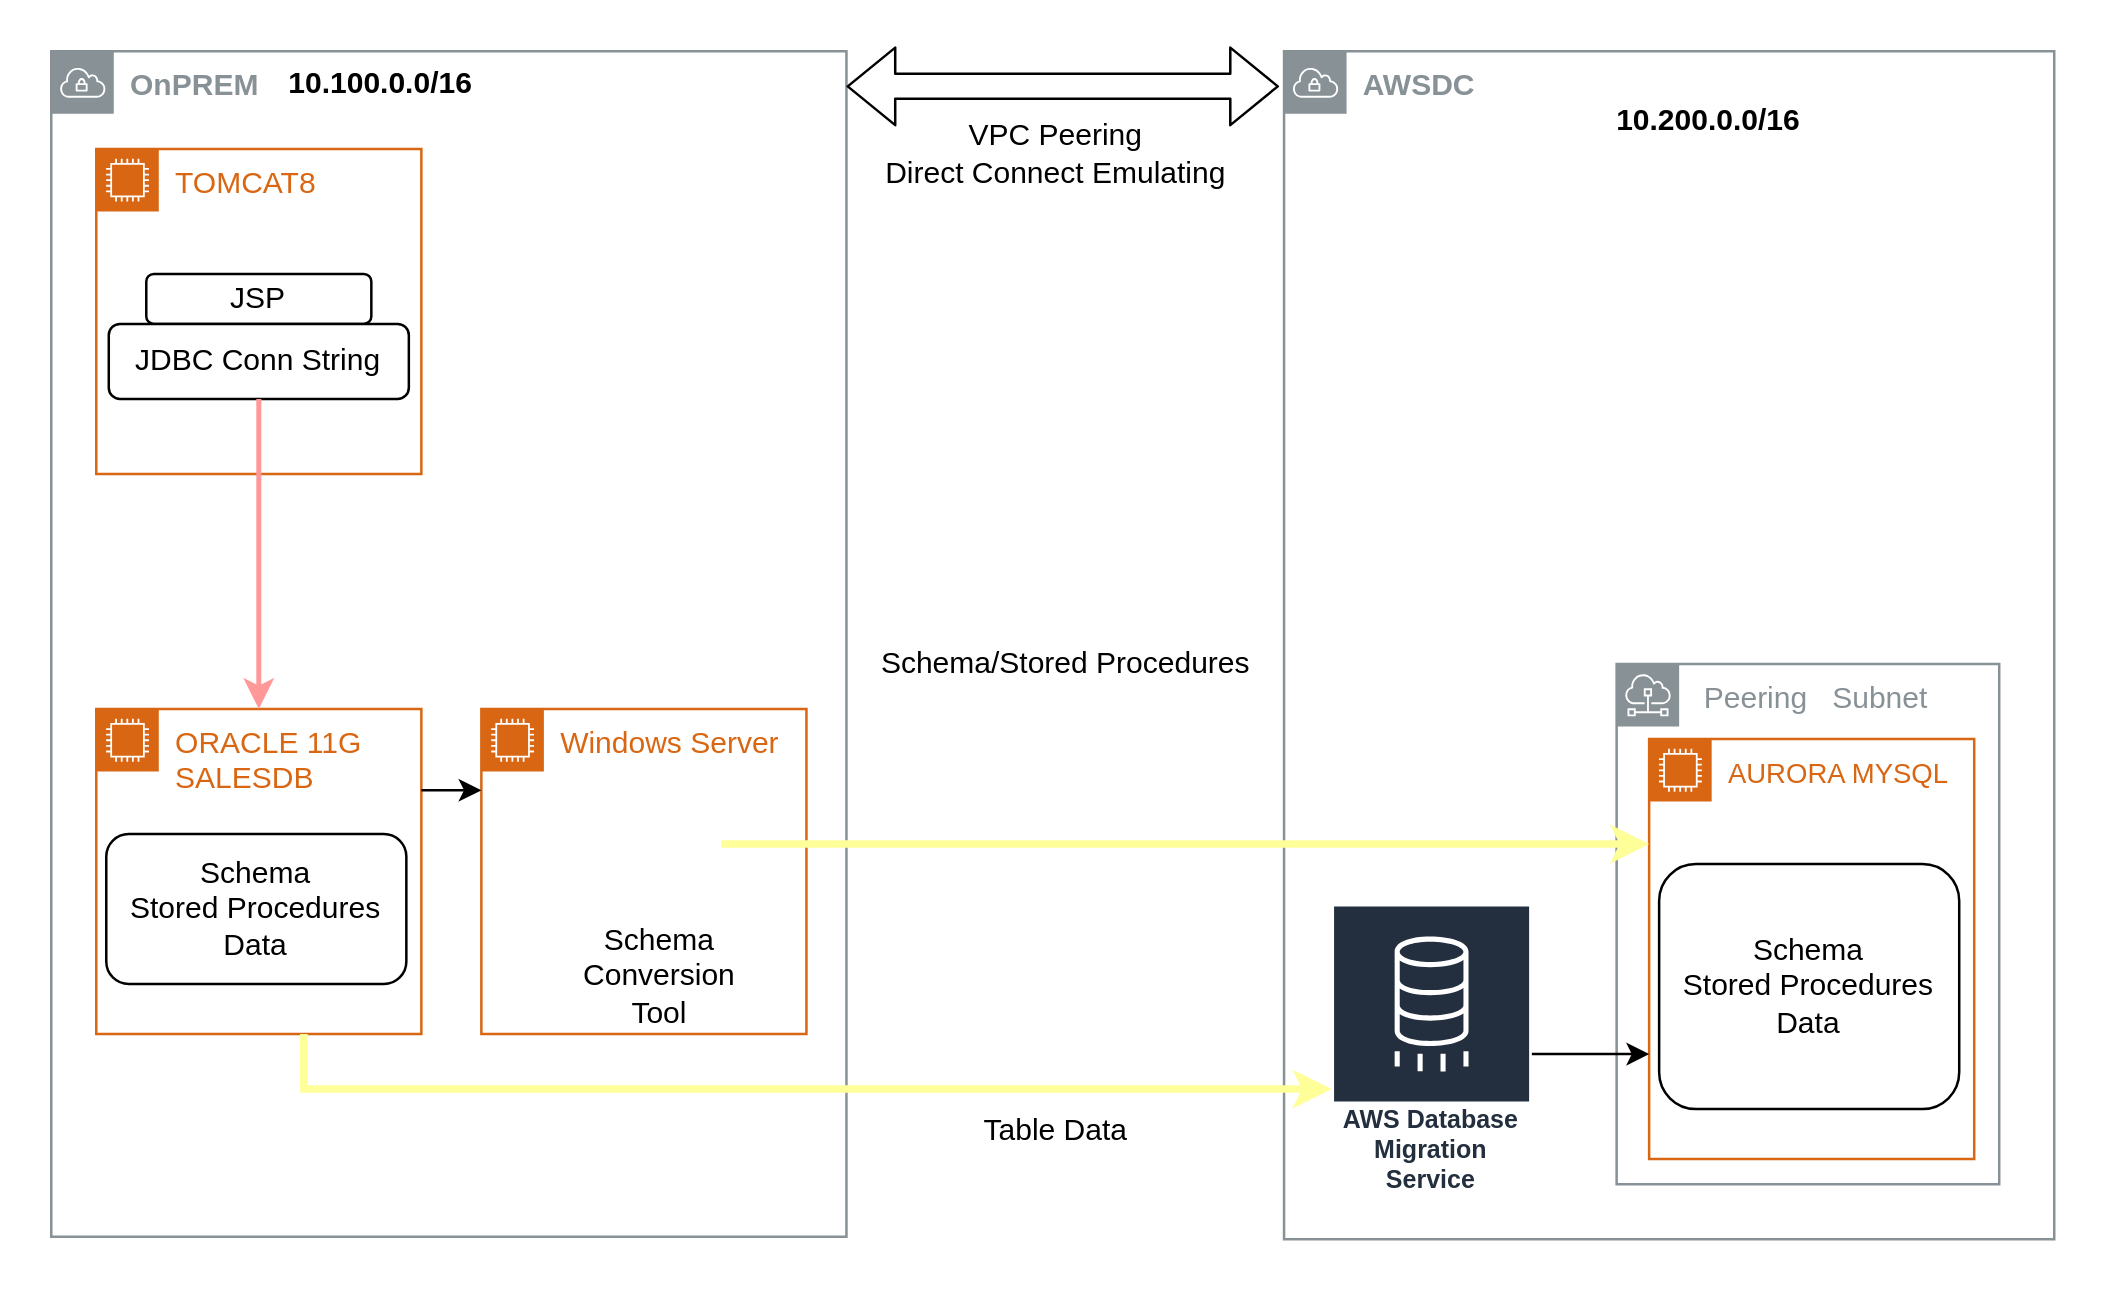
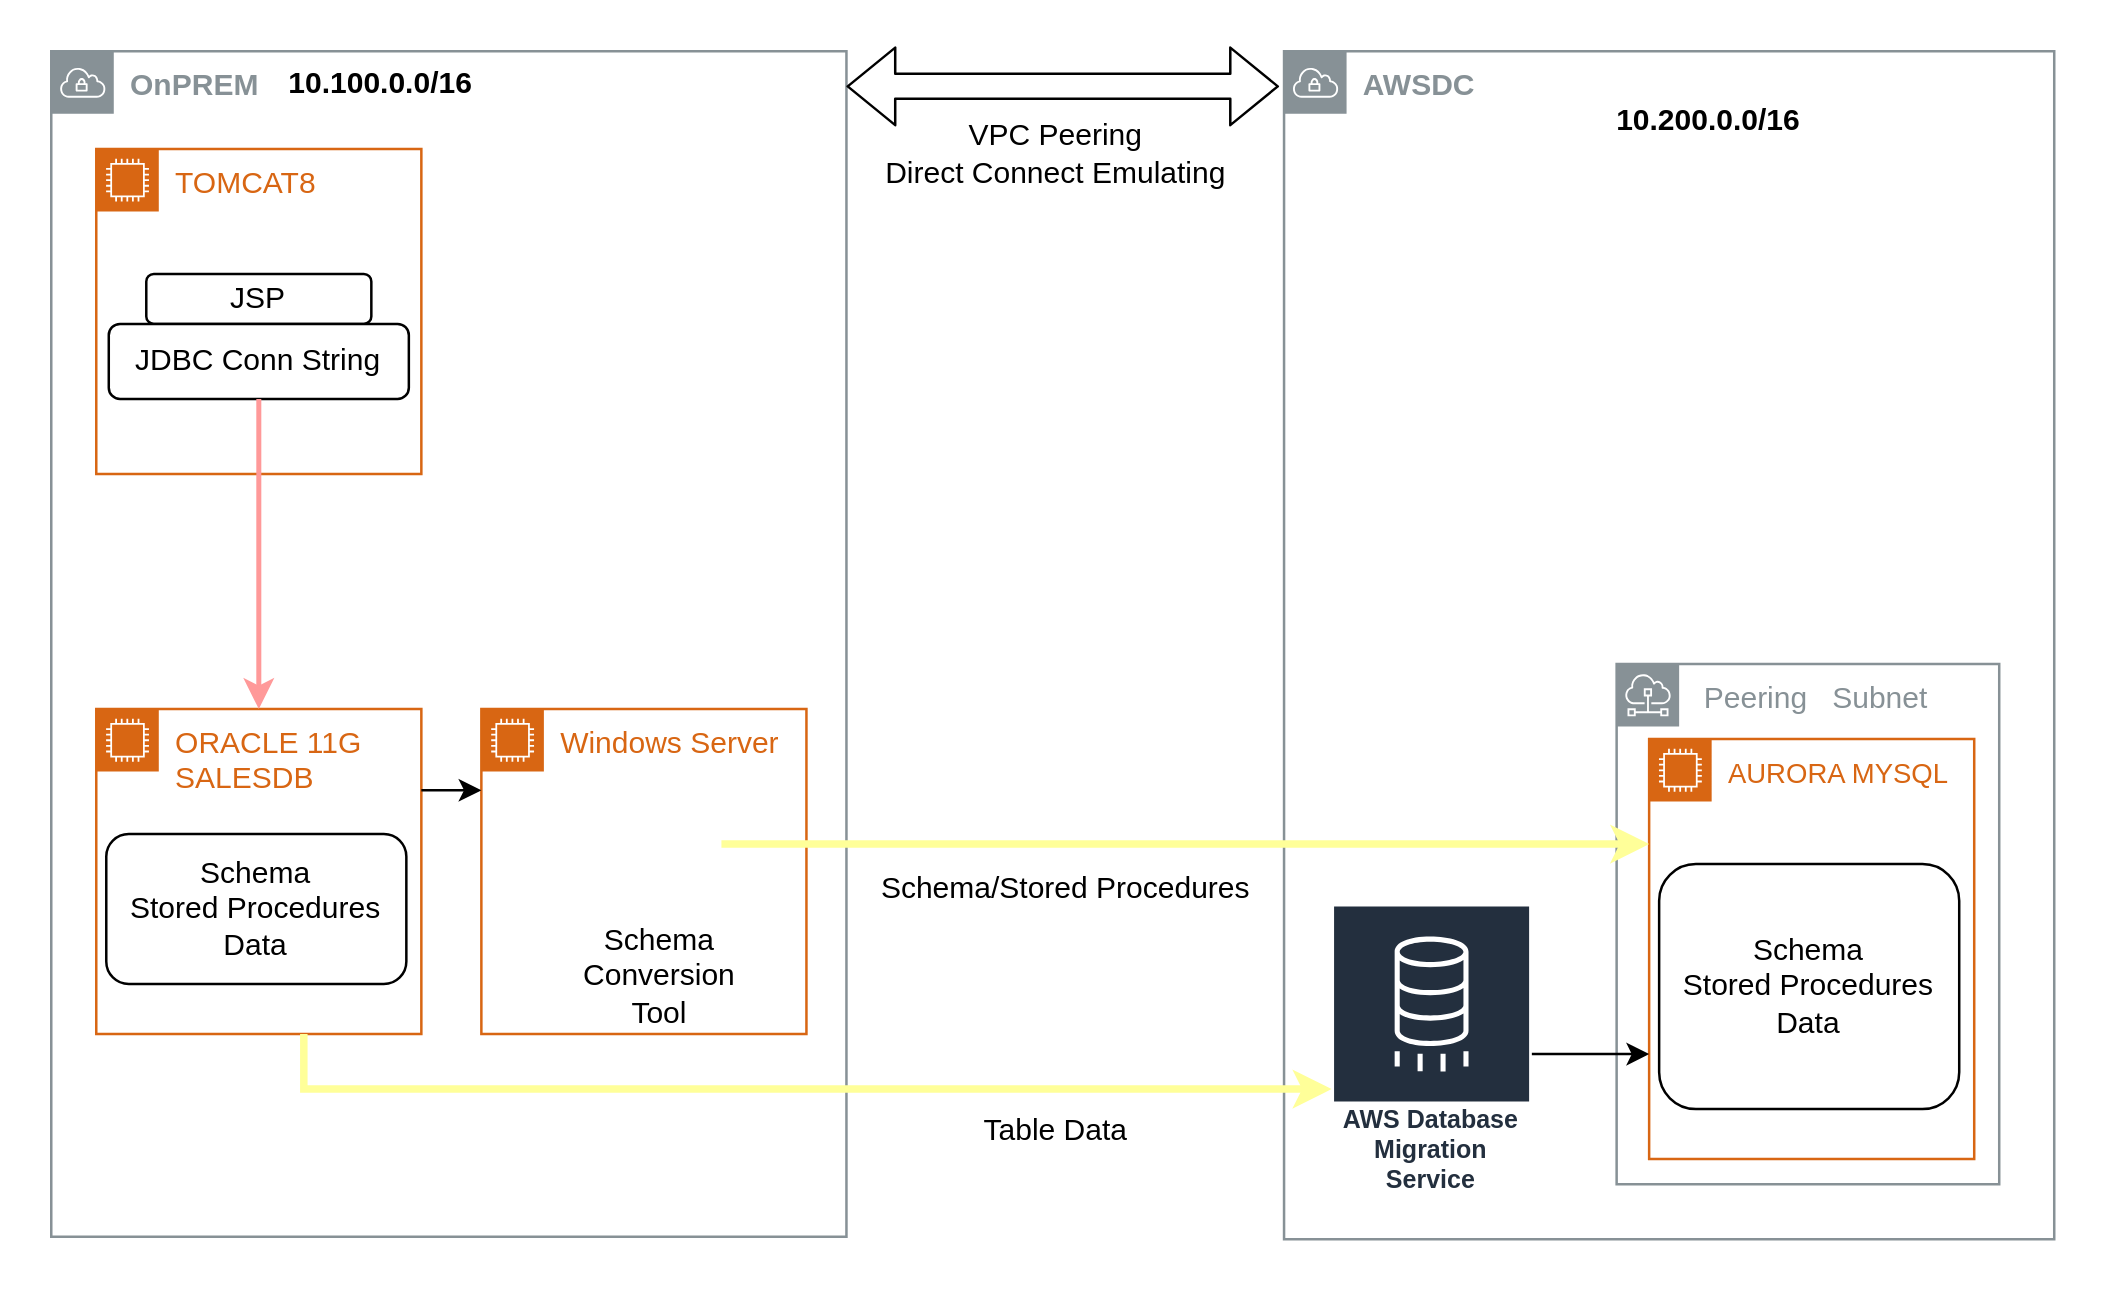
node "Schema/Stored Procedures": moved (1066, 664) -> (1066, 889)
